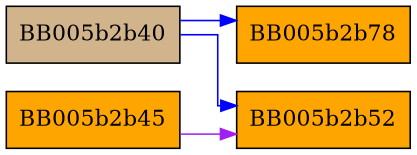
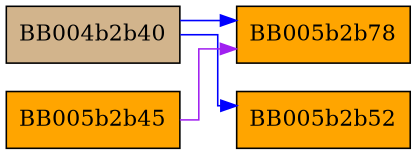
node "BB005b2b40": label "BB005b2b40" -> "BB004b2b40"
edge "BB005b2b45" -> "BB005b2b52": now "BB005b2b45" -> "BB005b2b78"
